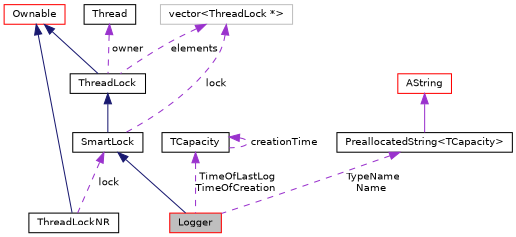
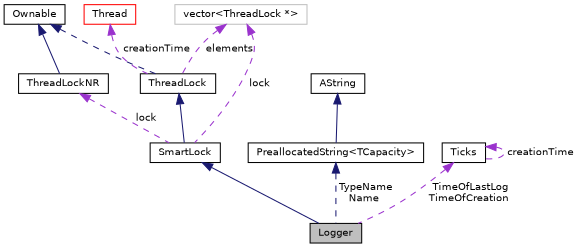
node "Ownable": color red -> black
node "Thread": color black -> red
edge "ThreadLock" -> "Thread": label " owner" -> " creationTime"
edge "ThreadLock" -> "Ownable": style solid -> dashed
node "AString": color red -> black
edge "PreallocatedString<TCapacity>" -> "AString": color darkorchid3 -> midnightblue
node "TCapacity": label "TCapacity" -> "Ticks"
edge "Logger" -> "PreallocatedString<TCapacity>": color darkorchid3 -> midnightblue
edge "ThreadLockNR" -> "SmartLock": reversed
node "Logger": color red -> black
